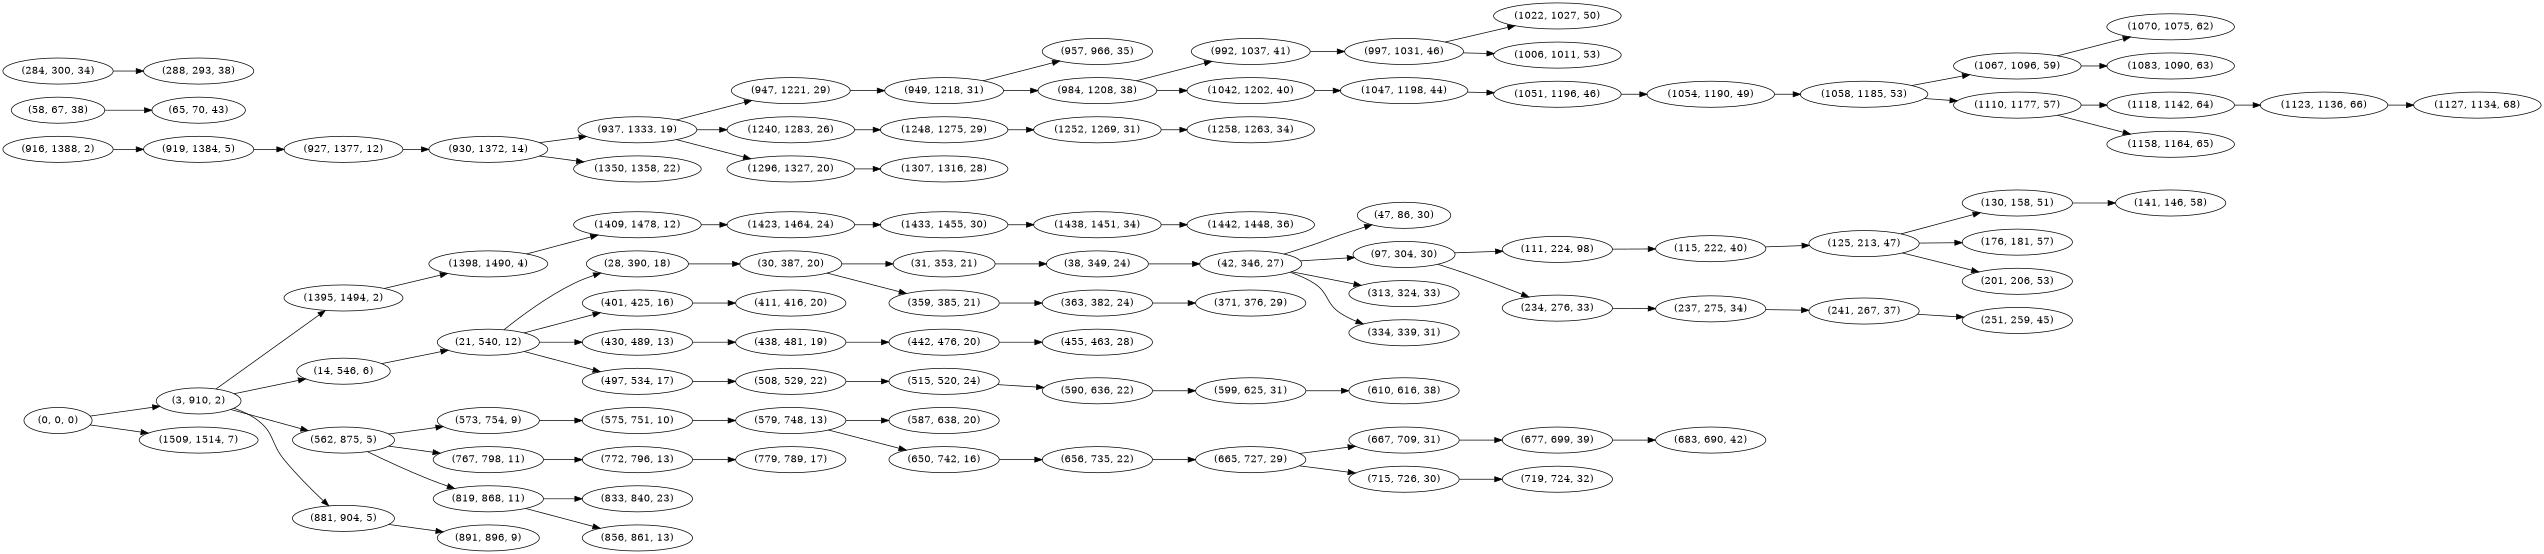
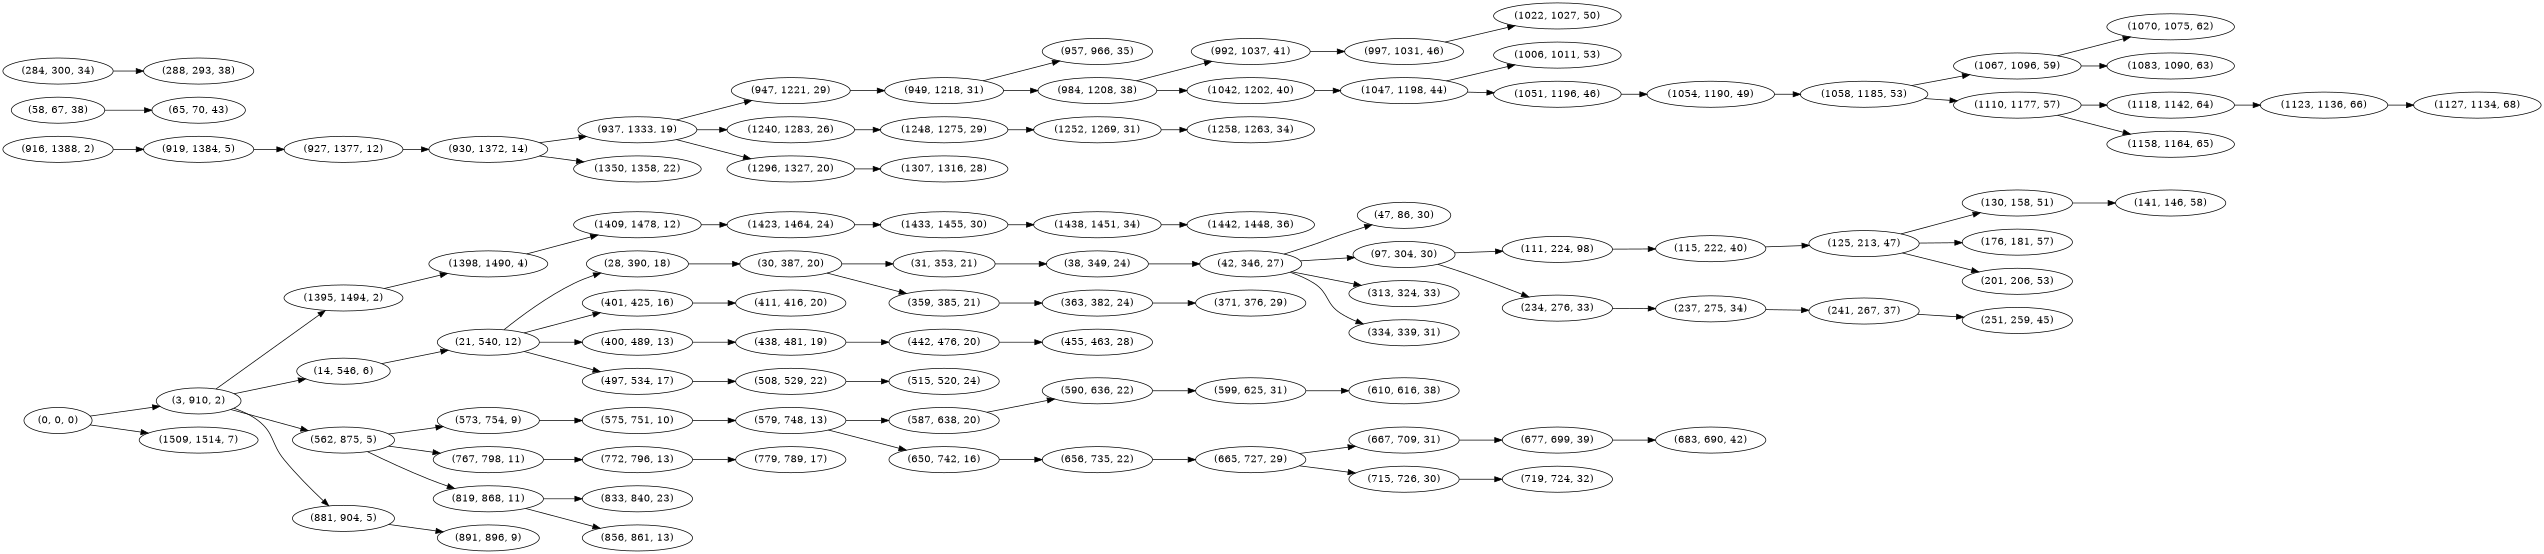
edge "(997, 1031, 46)" -> "(1006, 1011, 53)": now "(1047, 1198, 44)" -> "(1006, 1011, 53)"
node "(430, 489, 13)": label "(430, 489, 13)" -> "(400, 489, 13)"
edge "(515, 520, 24)" -> "(590, 636, 22)": now "(587, 638, 20)" -> "(590, 636, 22)"
